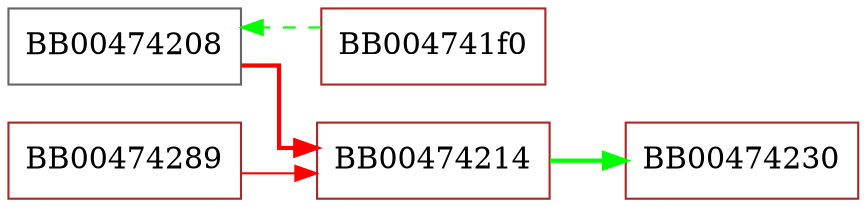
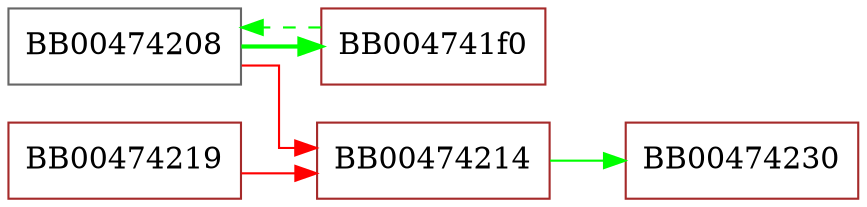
edge "BB00474208" -> "BB004741f0": added
edge "BB00474208" -> "BB00474214": style bold -> solid
node "BB00474289": label "BB00474289" -> "BB00474219"
edge "BB00474214" -> "BB00474230": style bold -> solid
